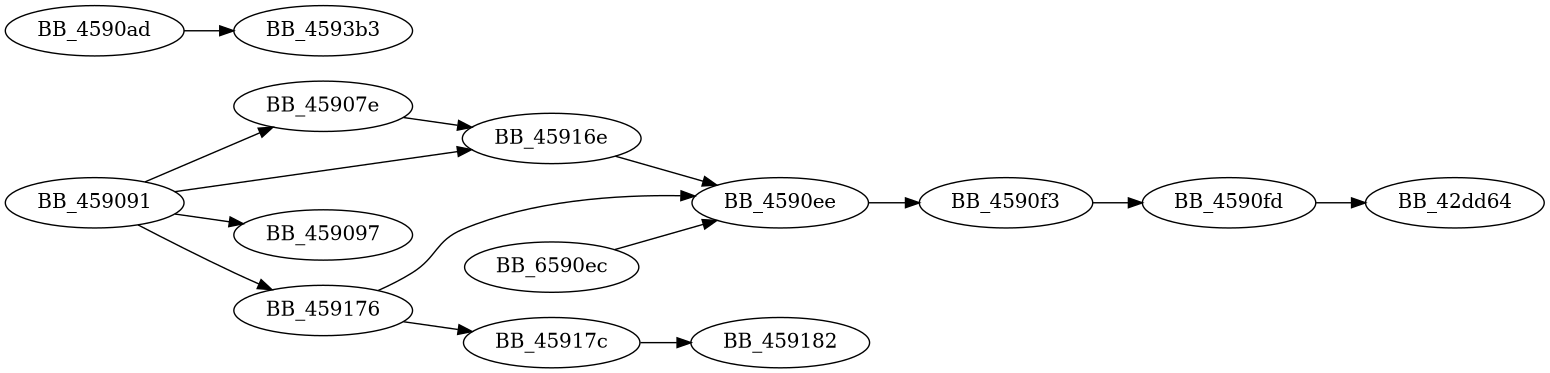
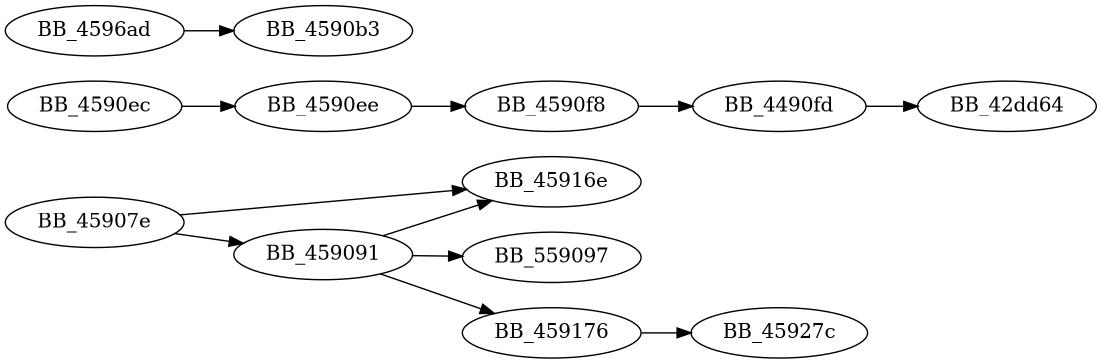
node "BB_4590ad": label "BB_4590ad" -> "BB_4596ad"
node "BB_4593b3": label "BB_4593b3" -> "BB_4590b3"
edge "BB_459091" -> "BB_45907e": reversed
edge "BB_45916e" -> "BB_4590ee": removed
node "BB_4590f3": label "BB_4590f3" -> "BB_4590f8"
node "BB_4590fd": label "BB_4590fd" -> "BB_4490fd"
edge "BB_459176" -> "BB_4590ee": removed
node "BB_459097": label "BB_459097" -> "BB_559097"
node "BB_6590ec": label "BB_6590ec" -> "BB_4590ec"
node "BB_45917c": label "BB_45917c" -> "BB_45927c"
node "BB_459182": removed
